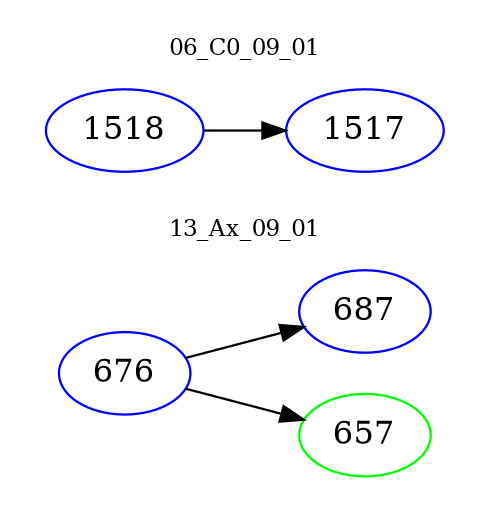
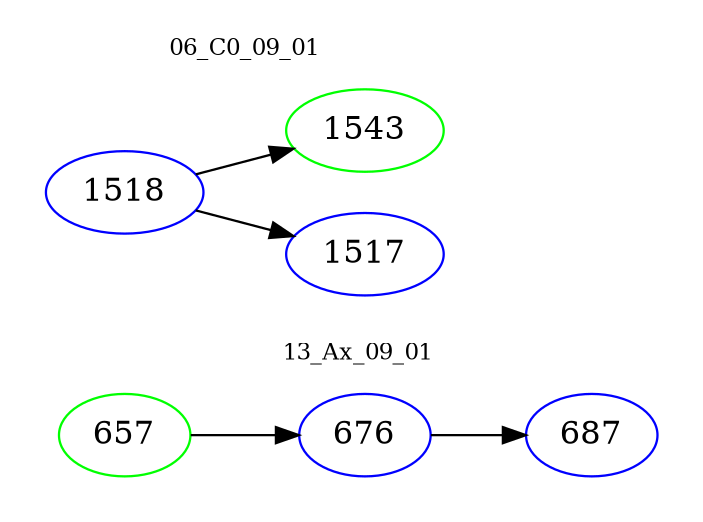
node "1543": added
edge "676" -> "657": reversed
